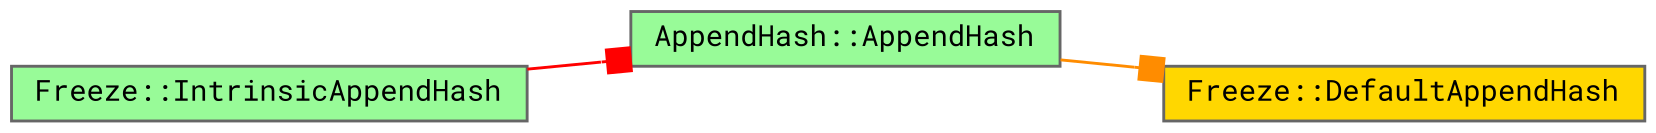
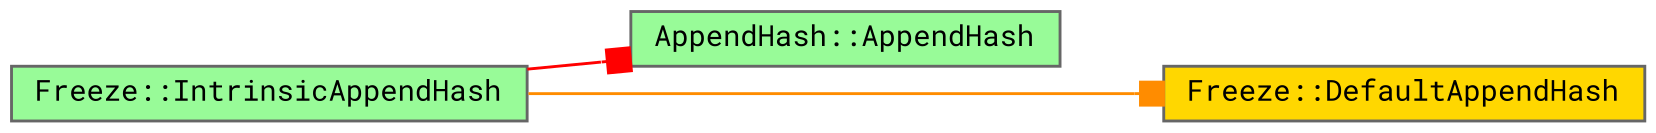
edge "AppendHash::AppendHash" -> "Freeze::DefaultAppendHash": now "Freeze::IntrinsicAppendHash" -> "Freeze::DefaultAppendHash"
